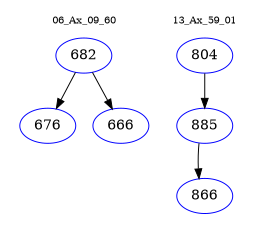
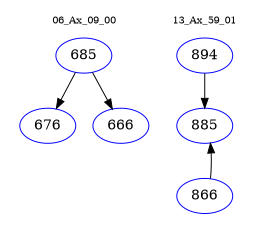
cluster "06_Ax_09_60": label "06_Ax_09_60" -> "06_Ax_09_00"
node "682": label "682" -> "685"
node "804": label "804" -> "894"
edge "885" -> "866": reversed
